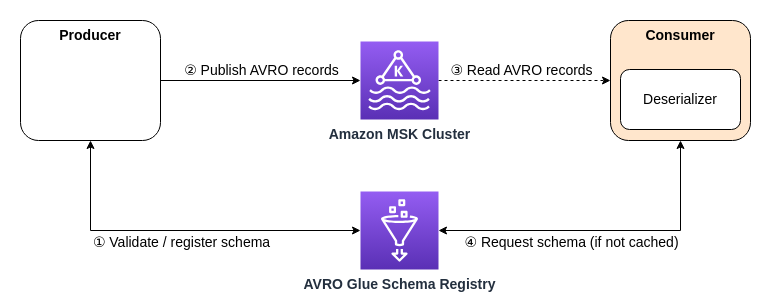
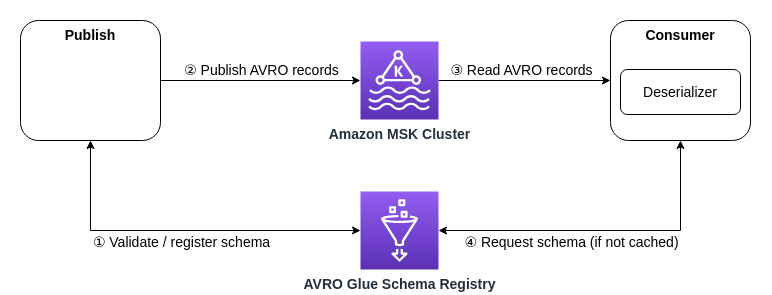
node "Producer": label "Producer" -> "Publish"
node "Consumer": fillcolor #ffe6cc -> #ffffff
edge "Amazon MSK Cluster" -> "Consumer": style dashed -> solid
node "Deserializer": size 120x60 -> 120x45
